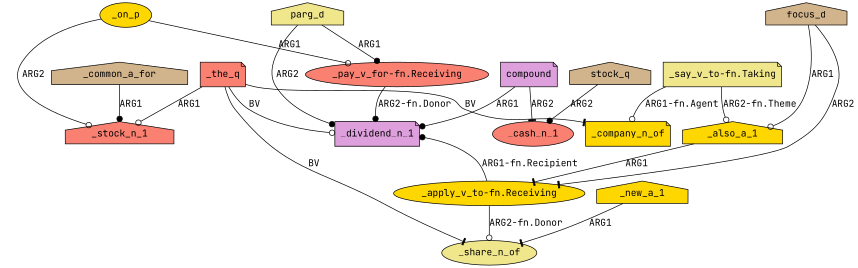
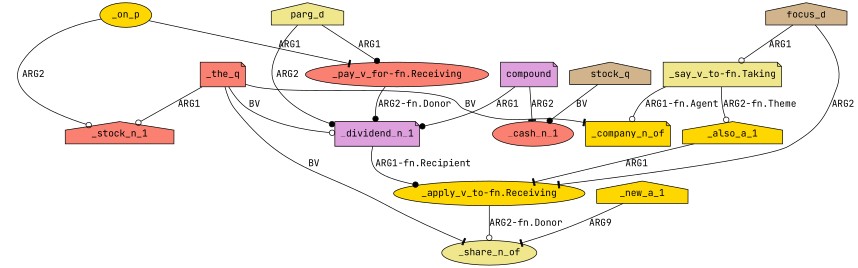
edge "_on_p" -> "_pay_v_for-fn.Receiving": arrowhead odot -> tee
node "_common_a_for": removed
edge "focus_d" -> "_also_a_1": now "focus_d" -> "_say_v_to-fn.Taking"
edge "stock_q" -> "_cash_n_1": label "ARG2" -> "BV"
edge "_apply_v_to-fn.Receiving" -> "_dividend_n_1": reversed
edge "_new_a_1" -> "_share_n_of": label "ARG1" -> "ARG9"
